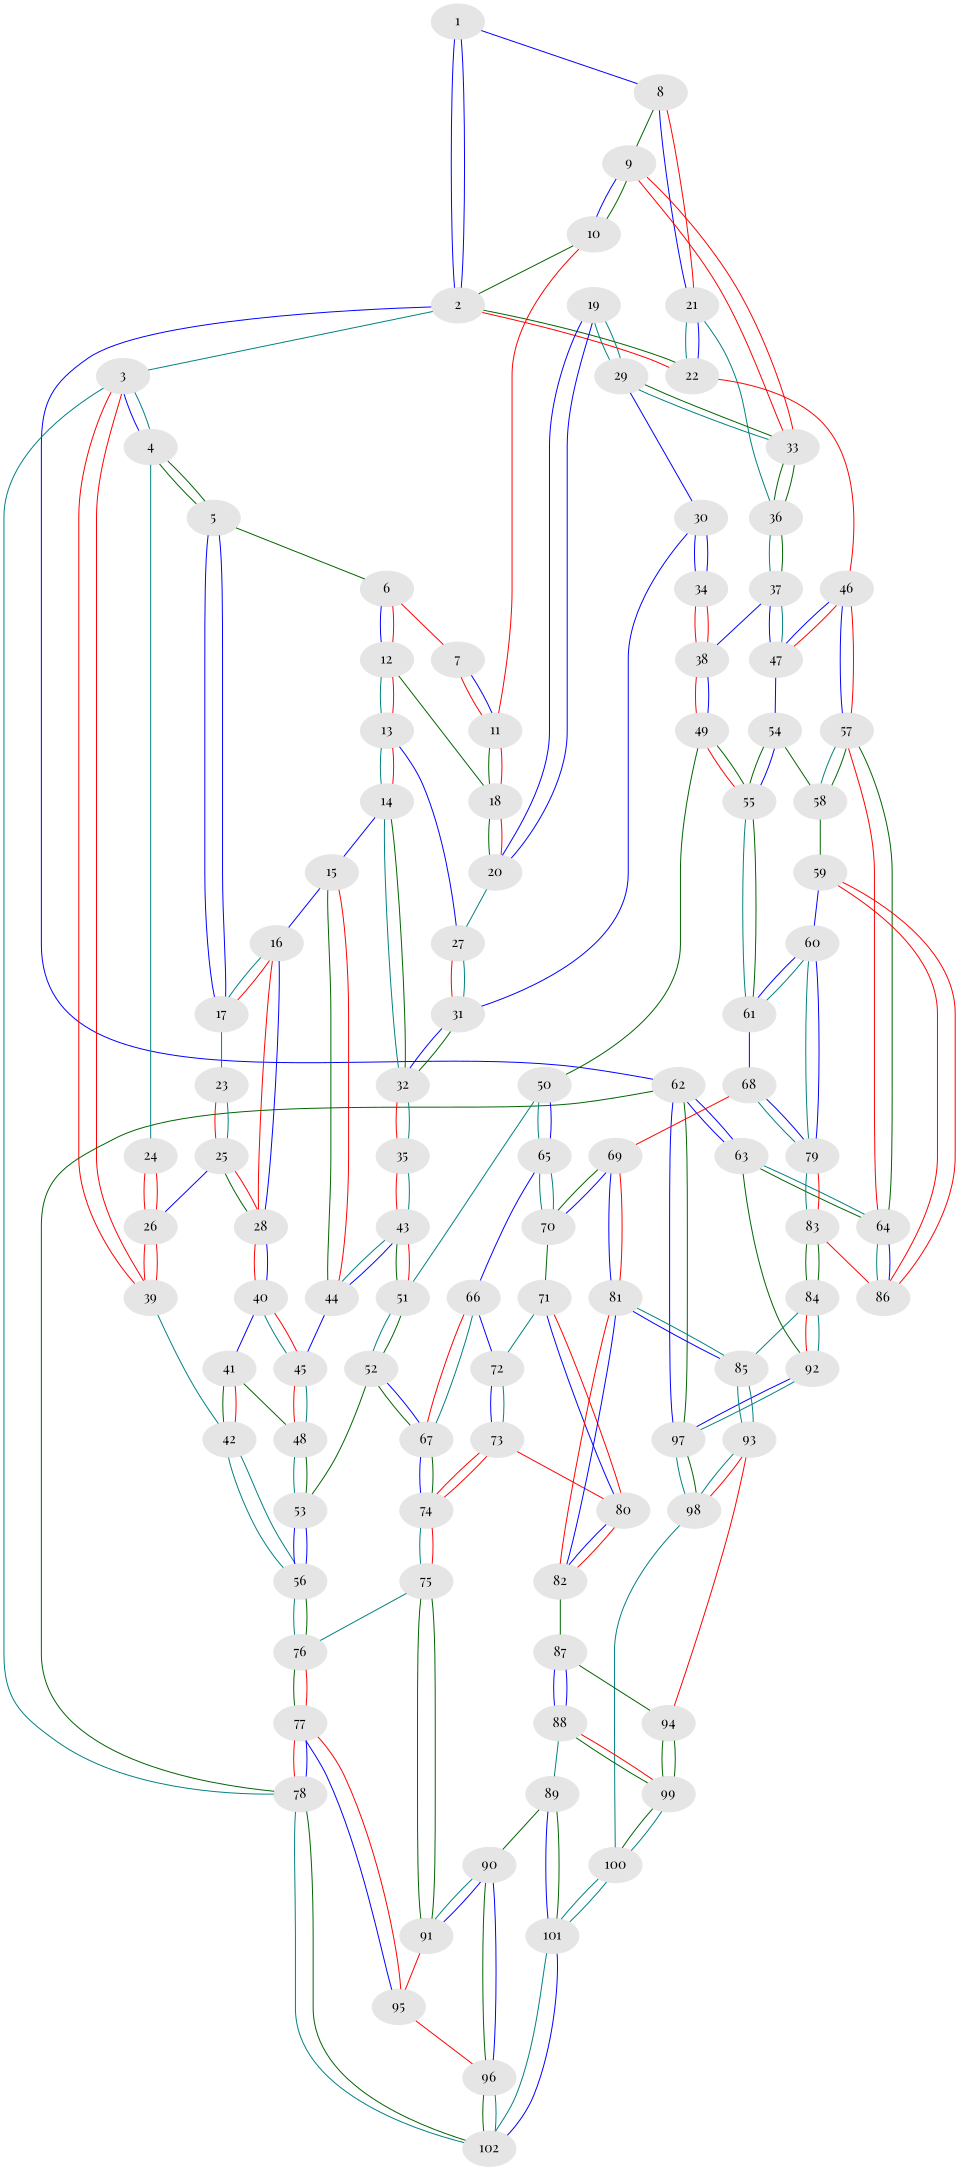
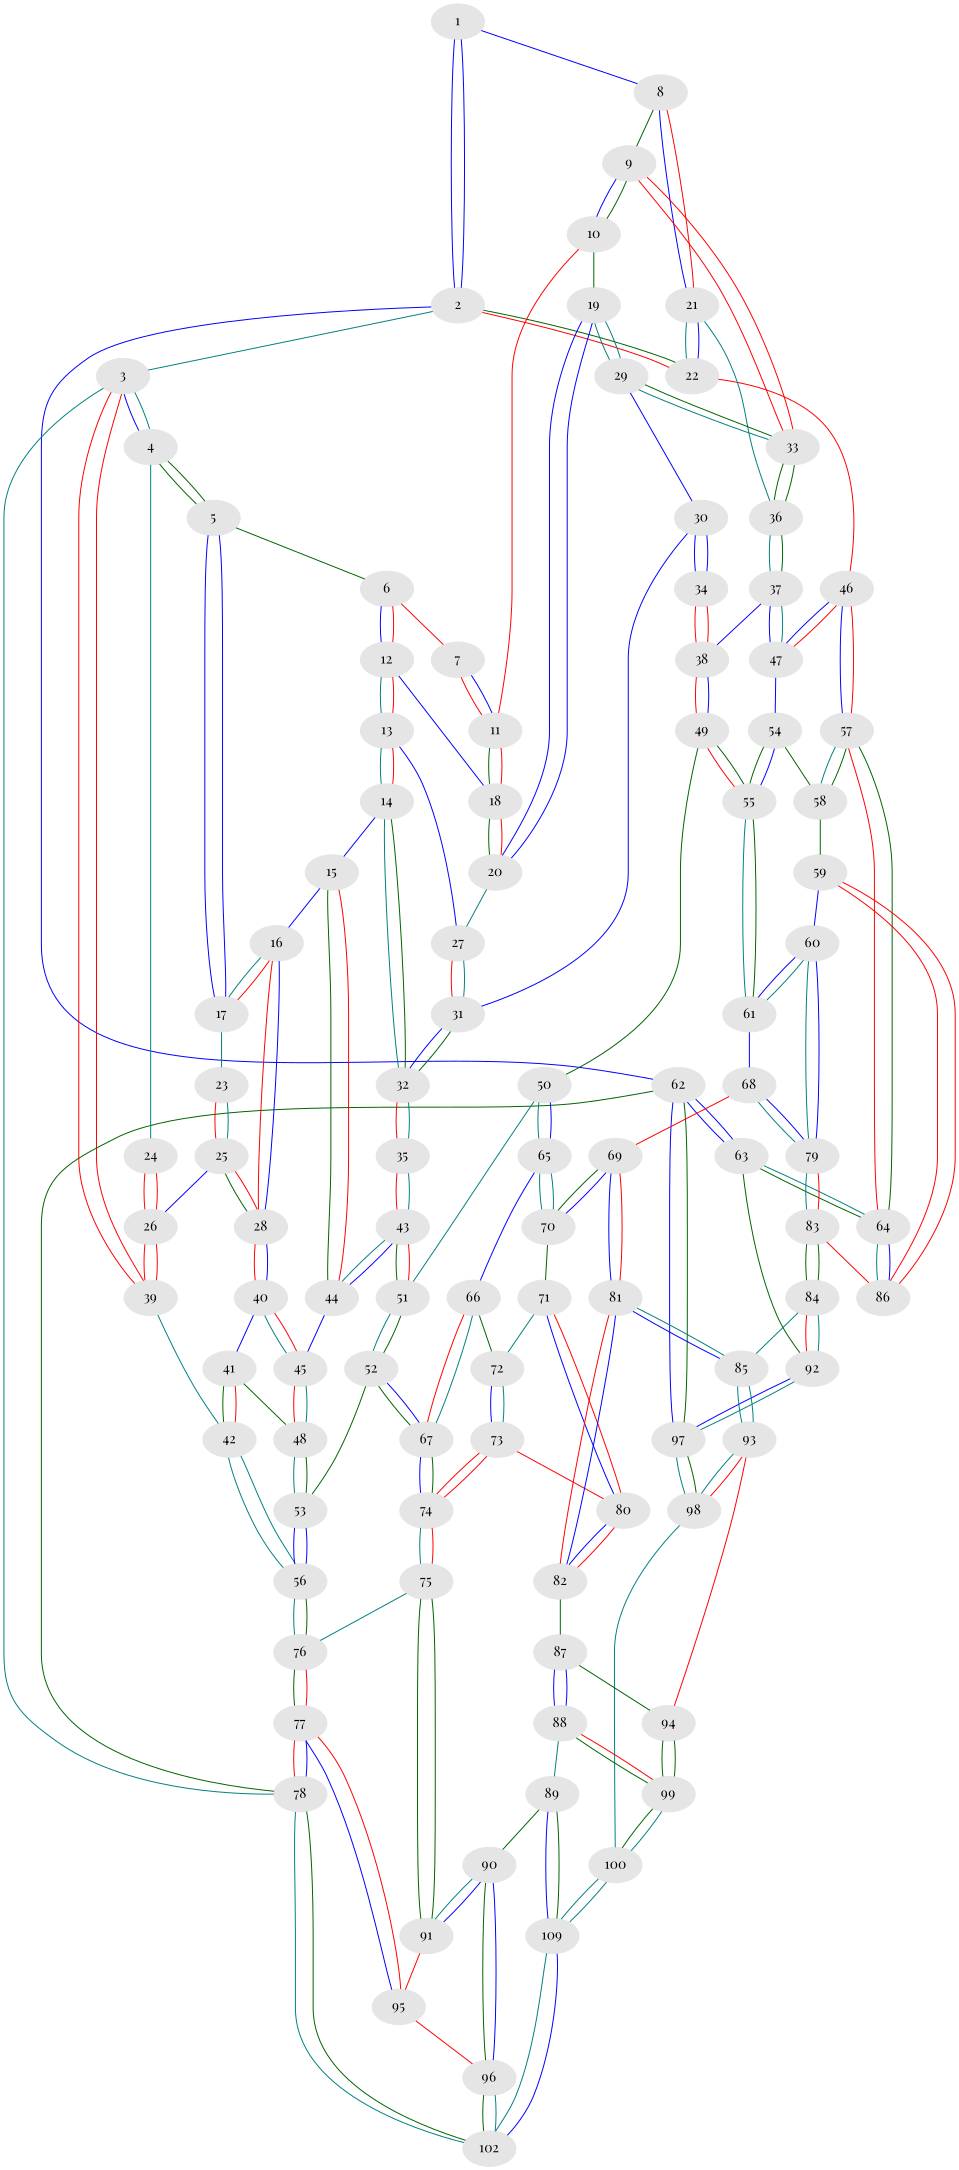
edge "10" -- "2": now "10" -- "19"
edge "12" -- "18": color darkgreen -> blue
edge "66" -- "72": color blue -> darkgreen
node "101": label "101" -> "109"
